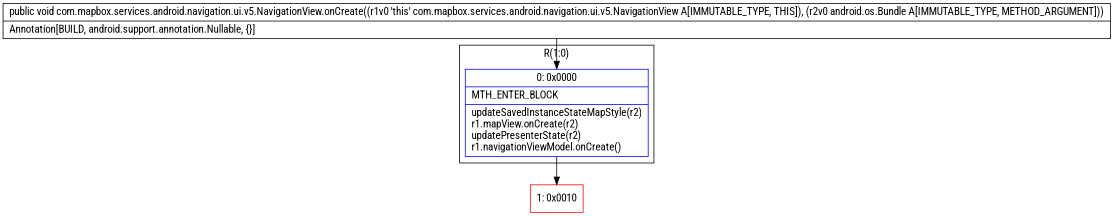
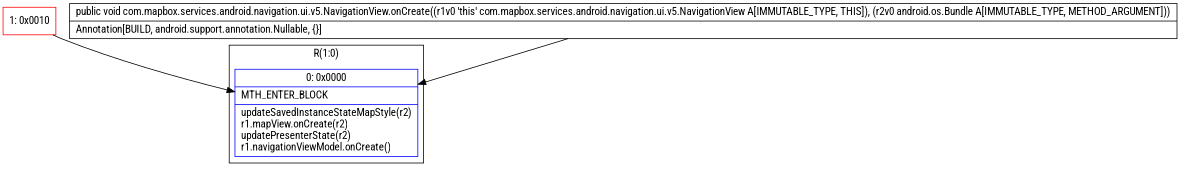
edge "0: 0x0000" -> "1: 0x0010": reversed
